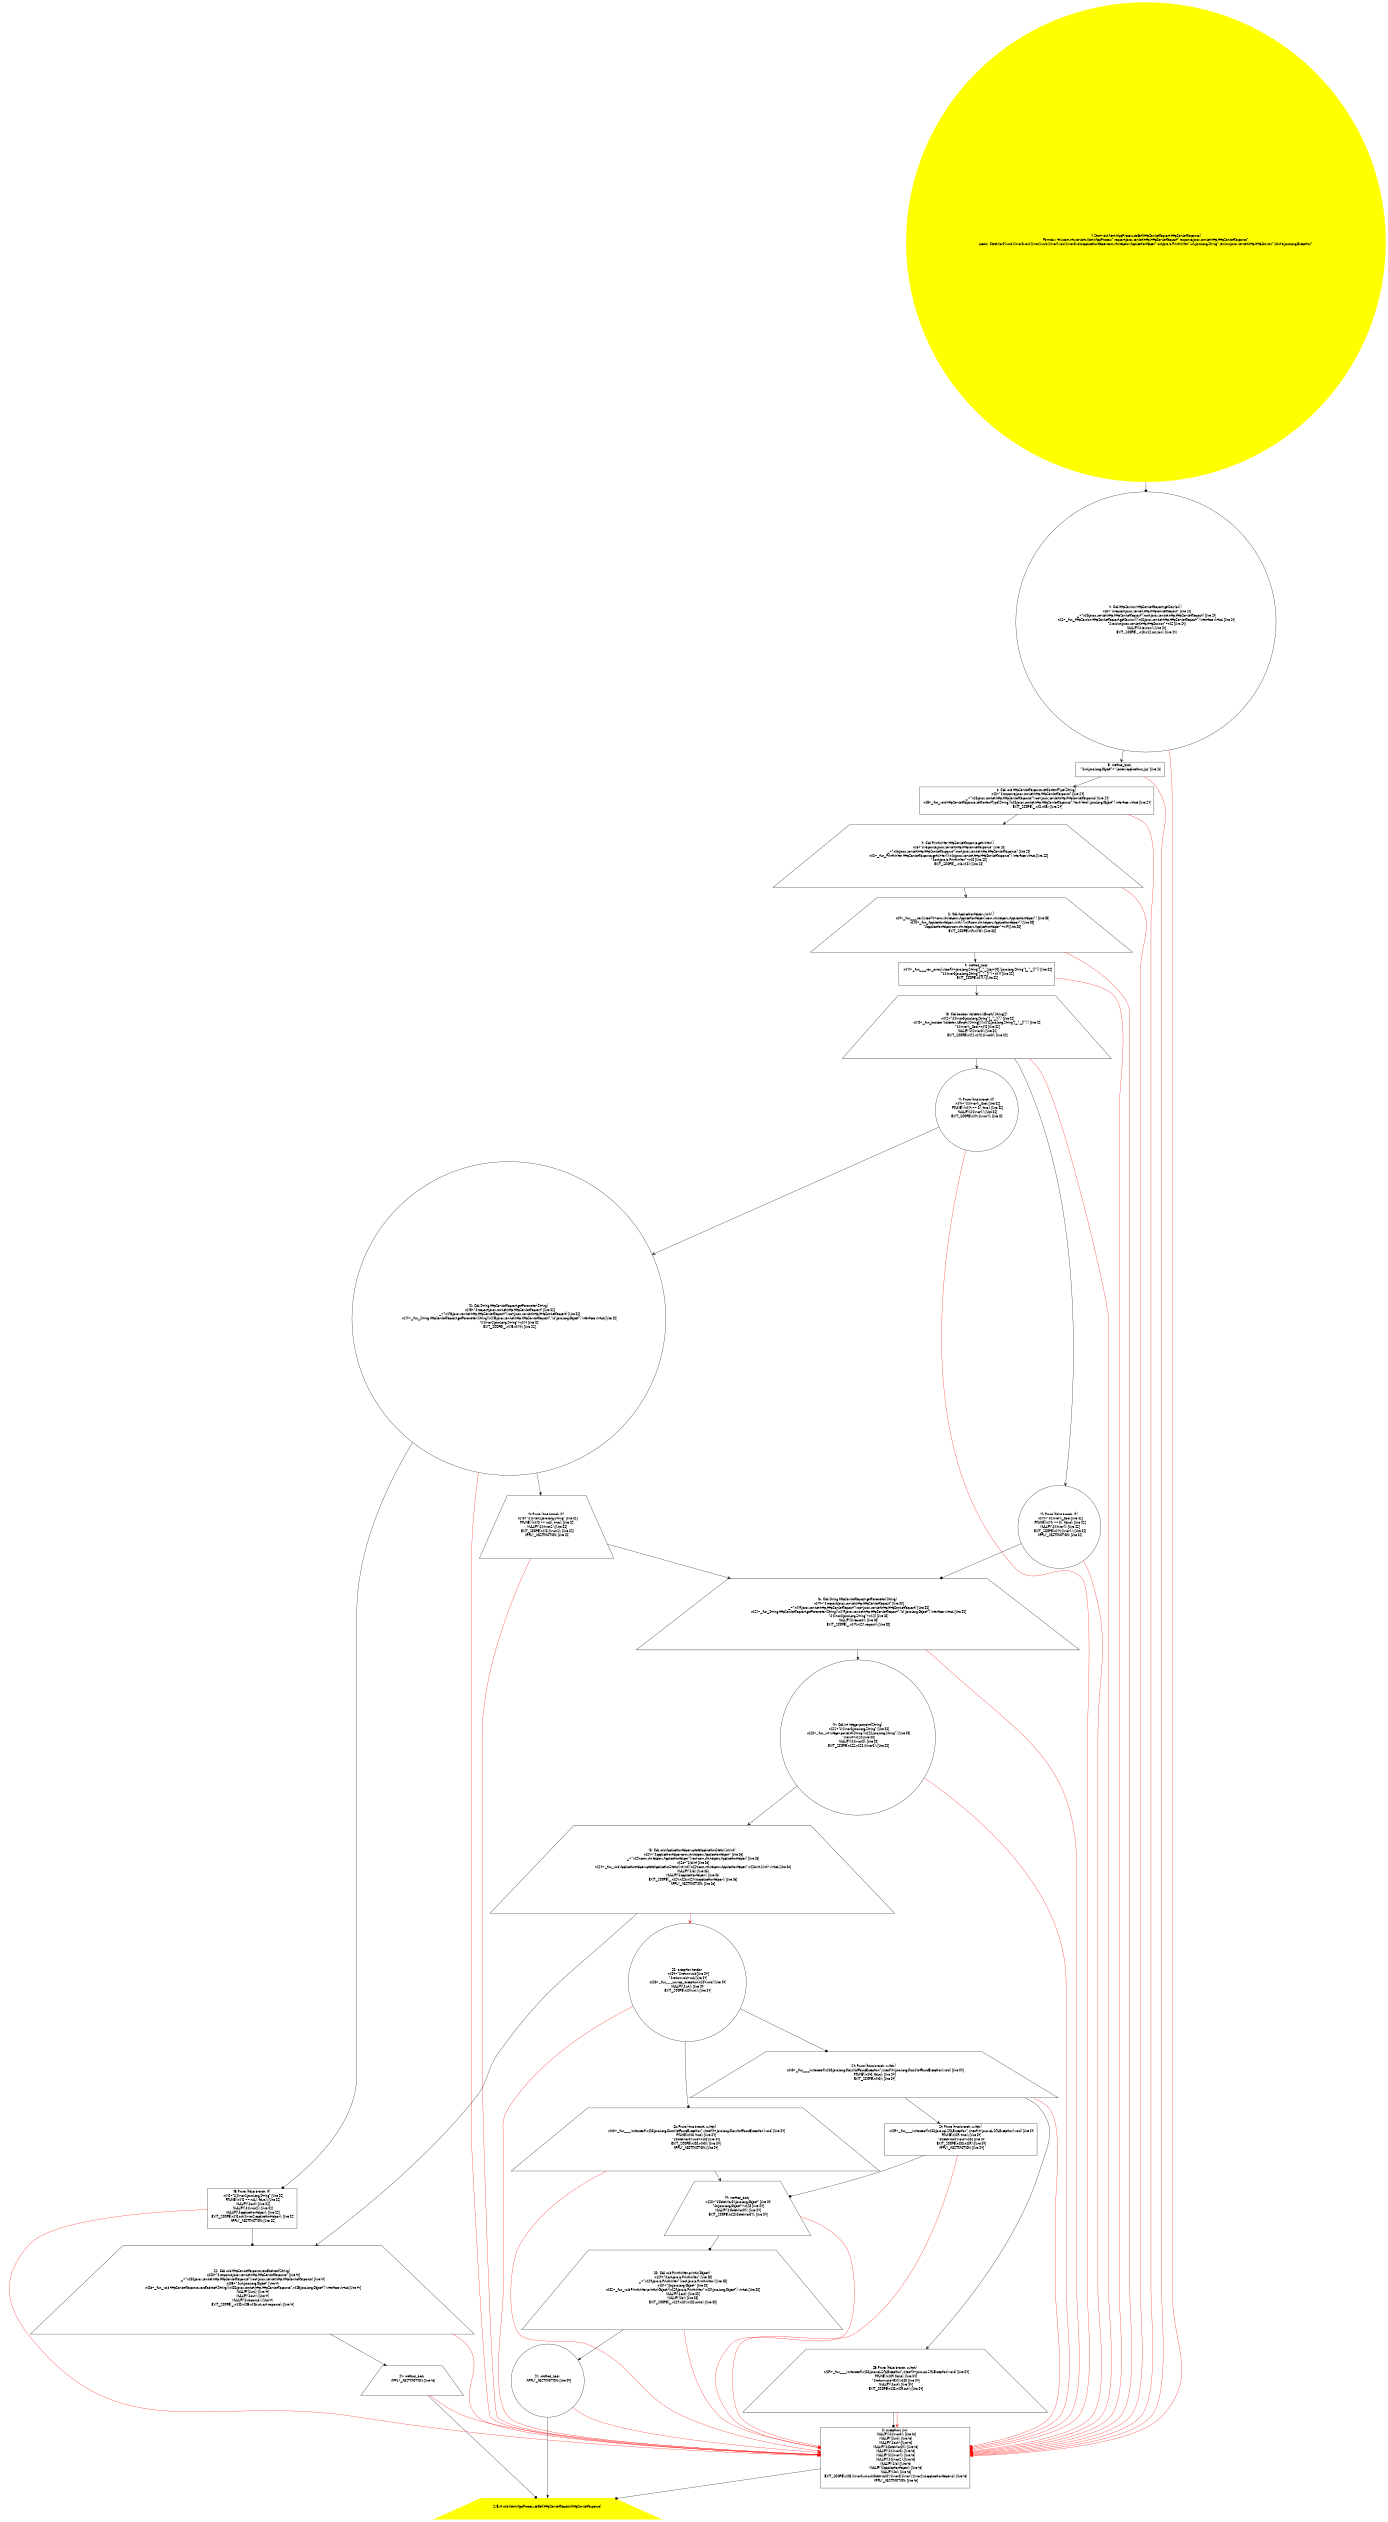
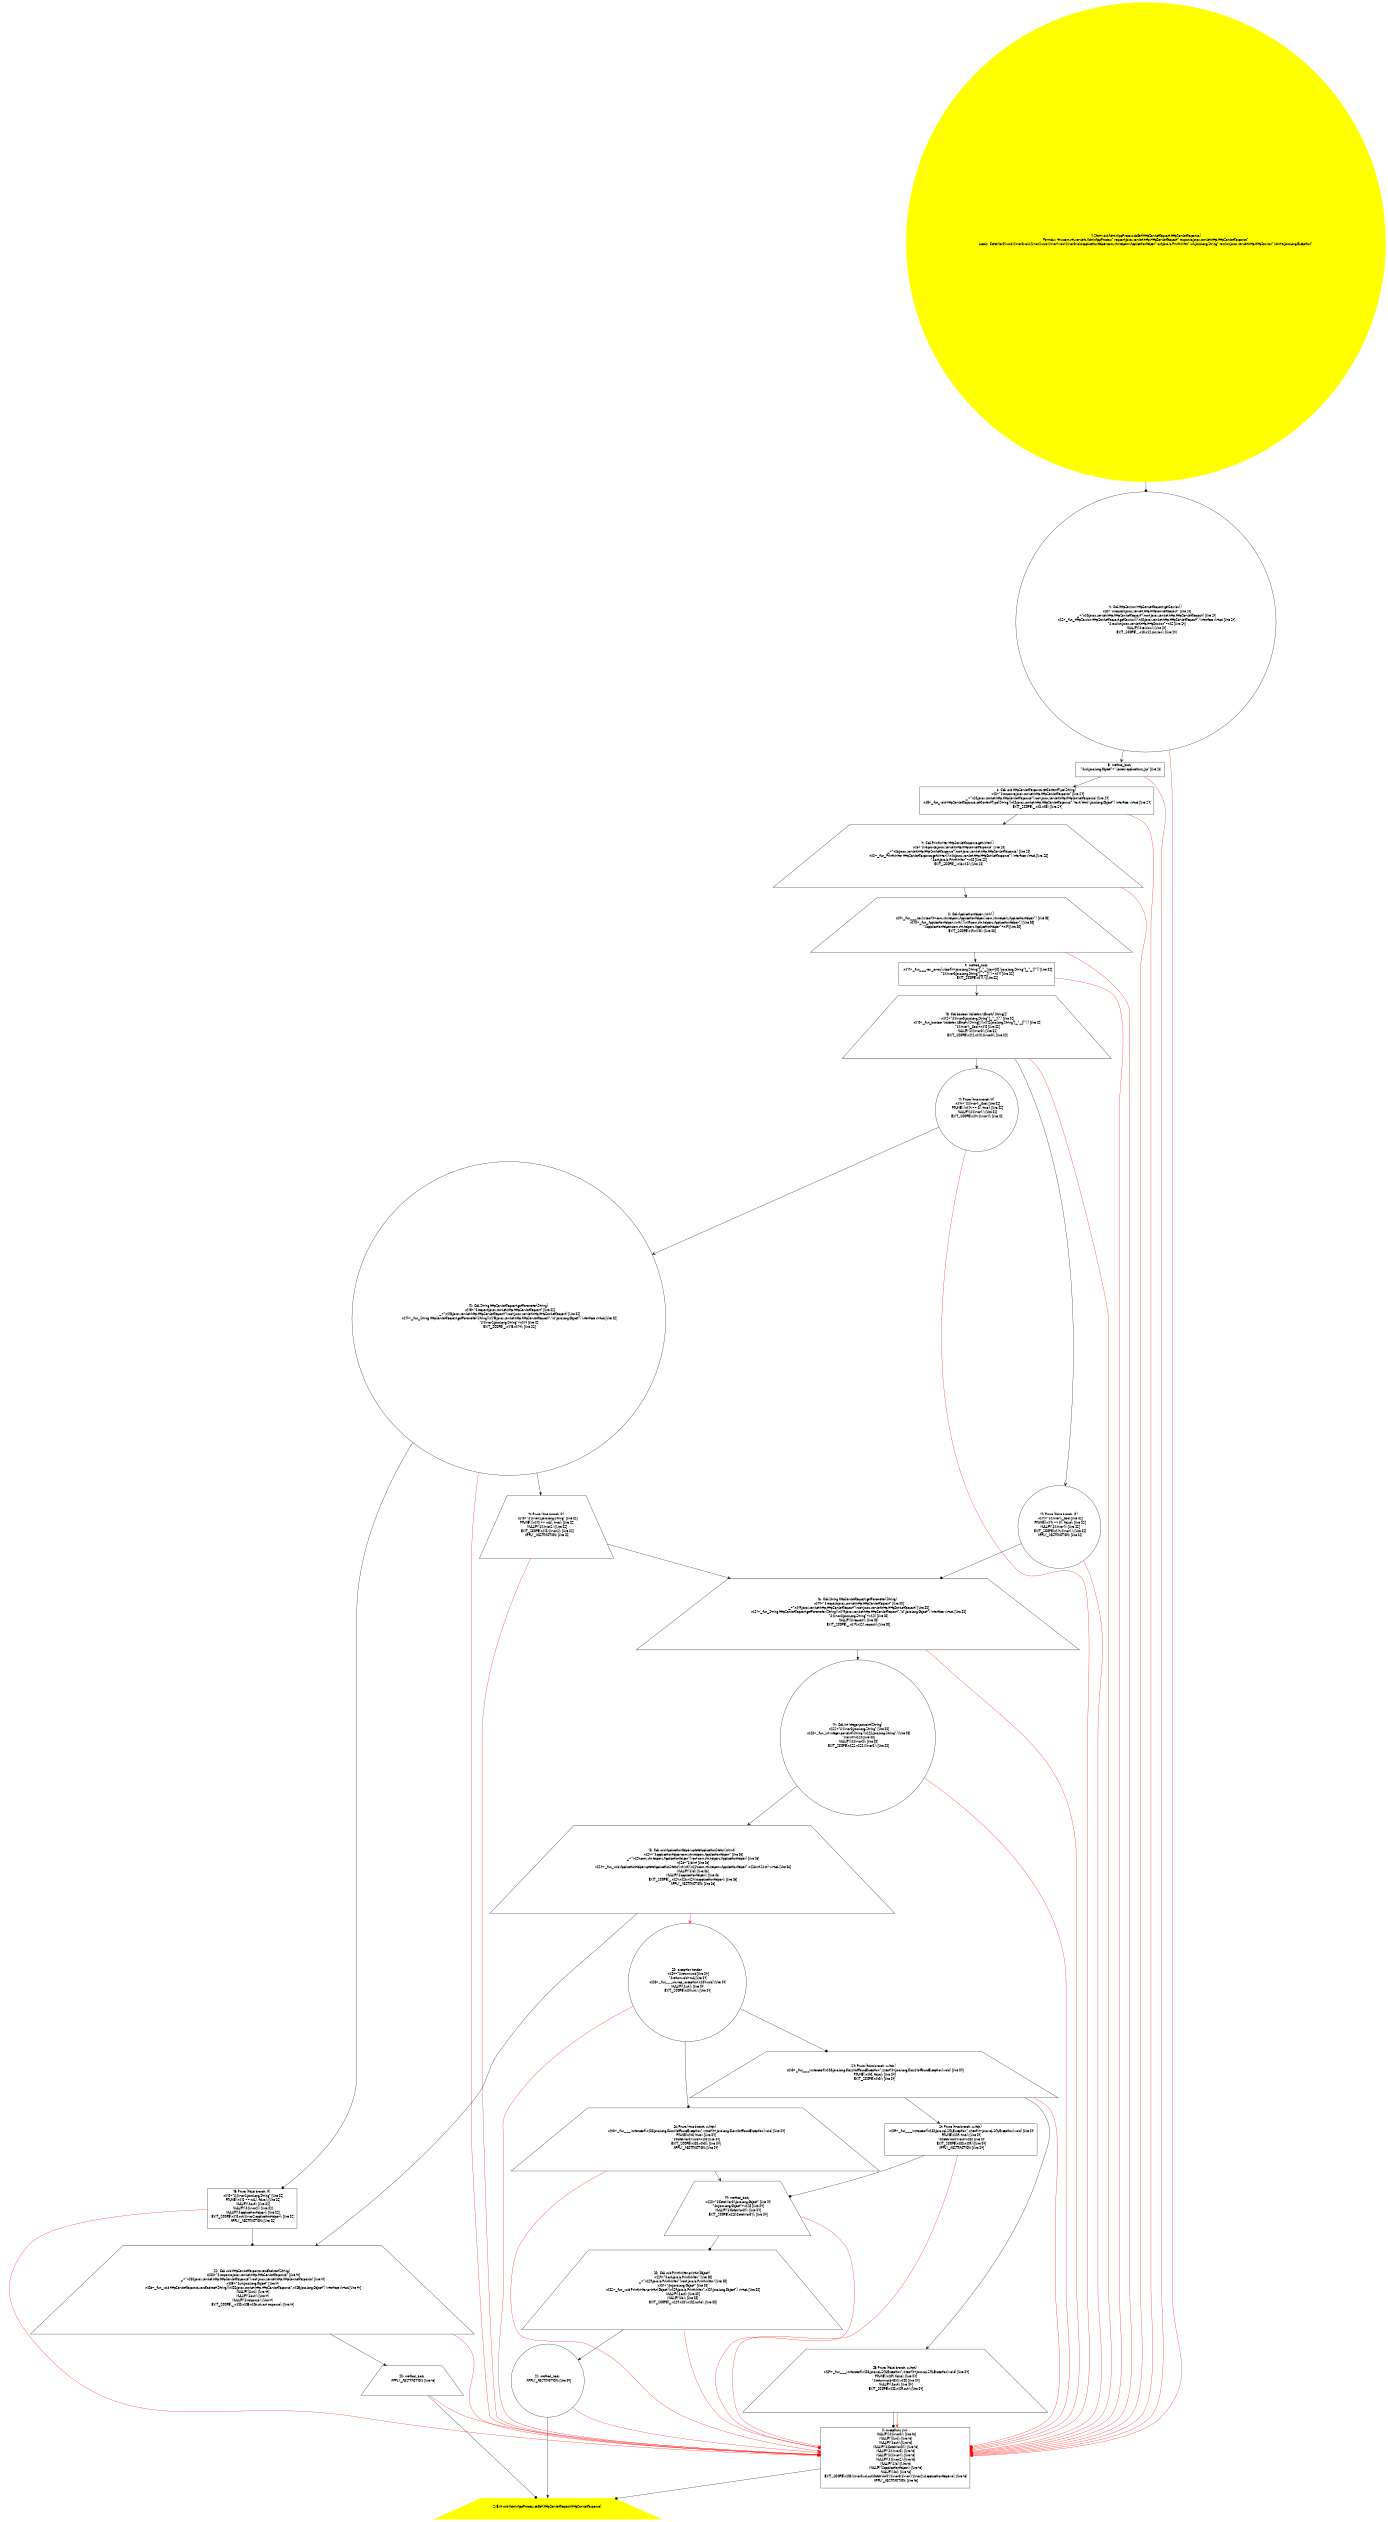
node "24:  method_body APPLY_ABSTRACTION; [line 46]": label "24:  method_body APPLY_ABSTRACTION; [line 46]" -> "23:  method_body APPLY_ABSTRACTION; [line 46]"
